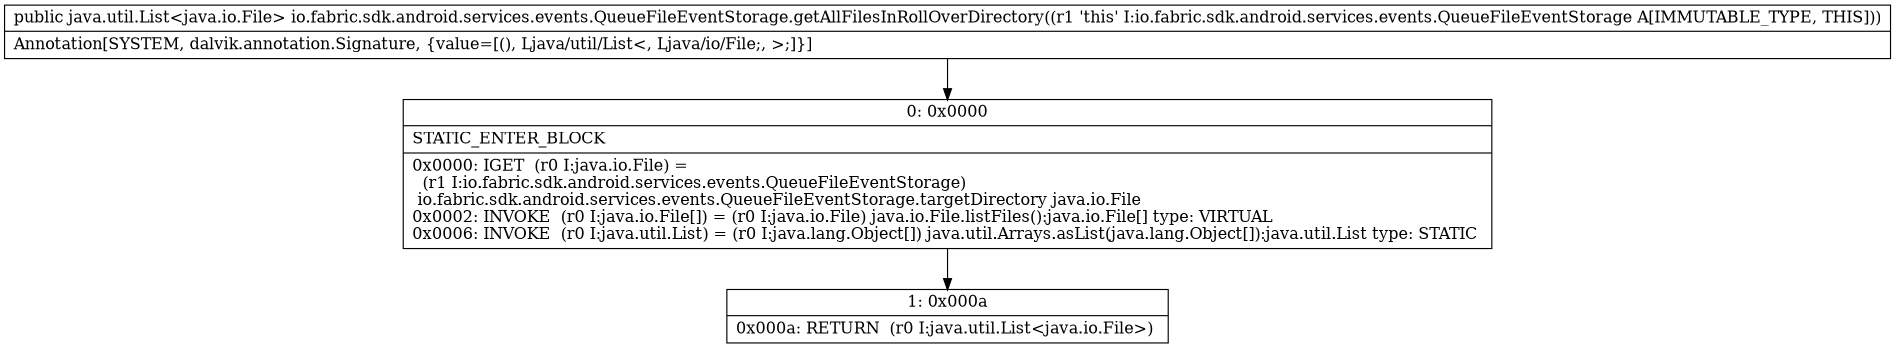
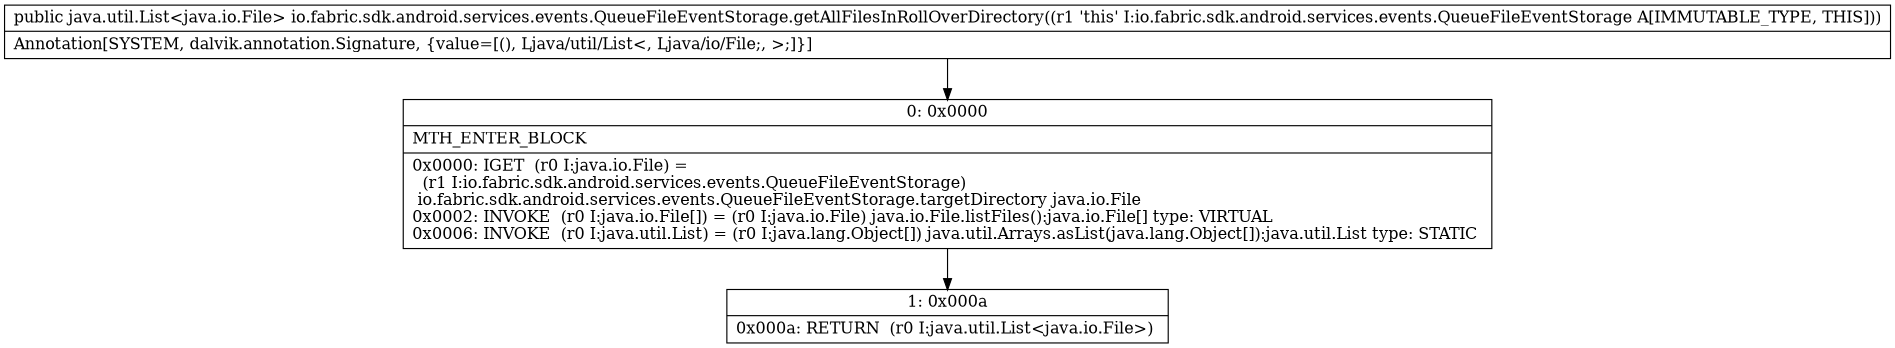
node "0: 0x0000": text "STATIC_ENTER_BLOCK" -> "MTH_ENTER_BLOCK"
